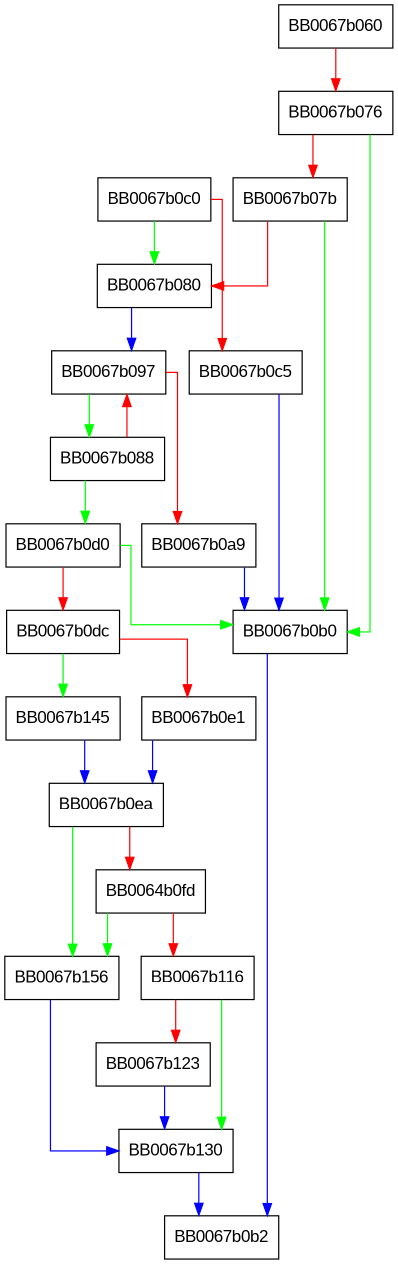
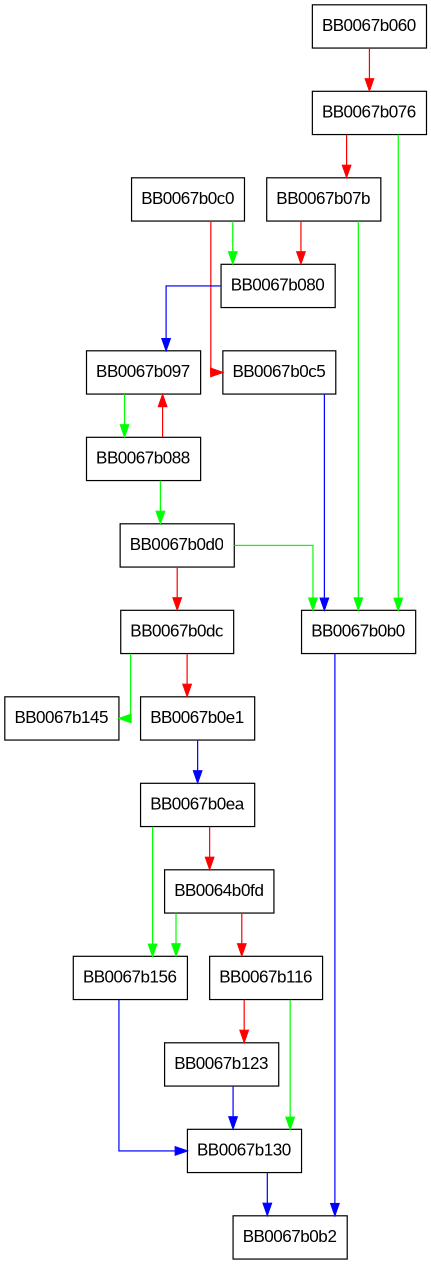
node "BB0067b0a9": removed
edge "BB0067b145" -> "BB0067b0ea": removed
